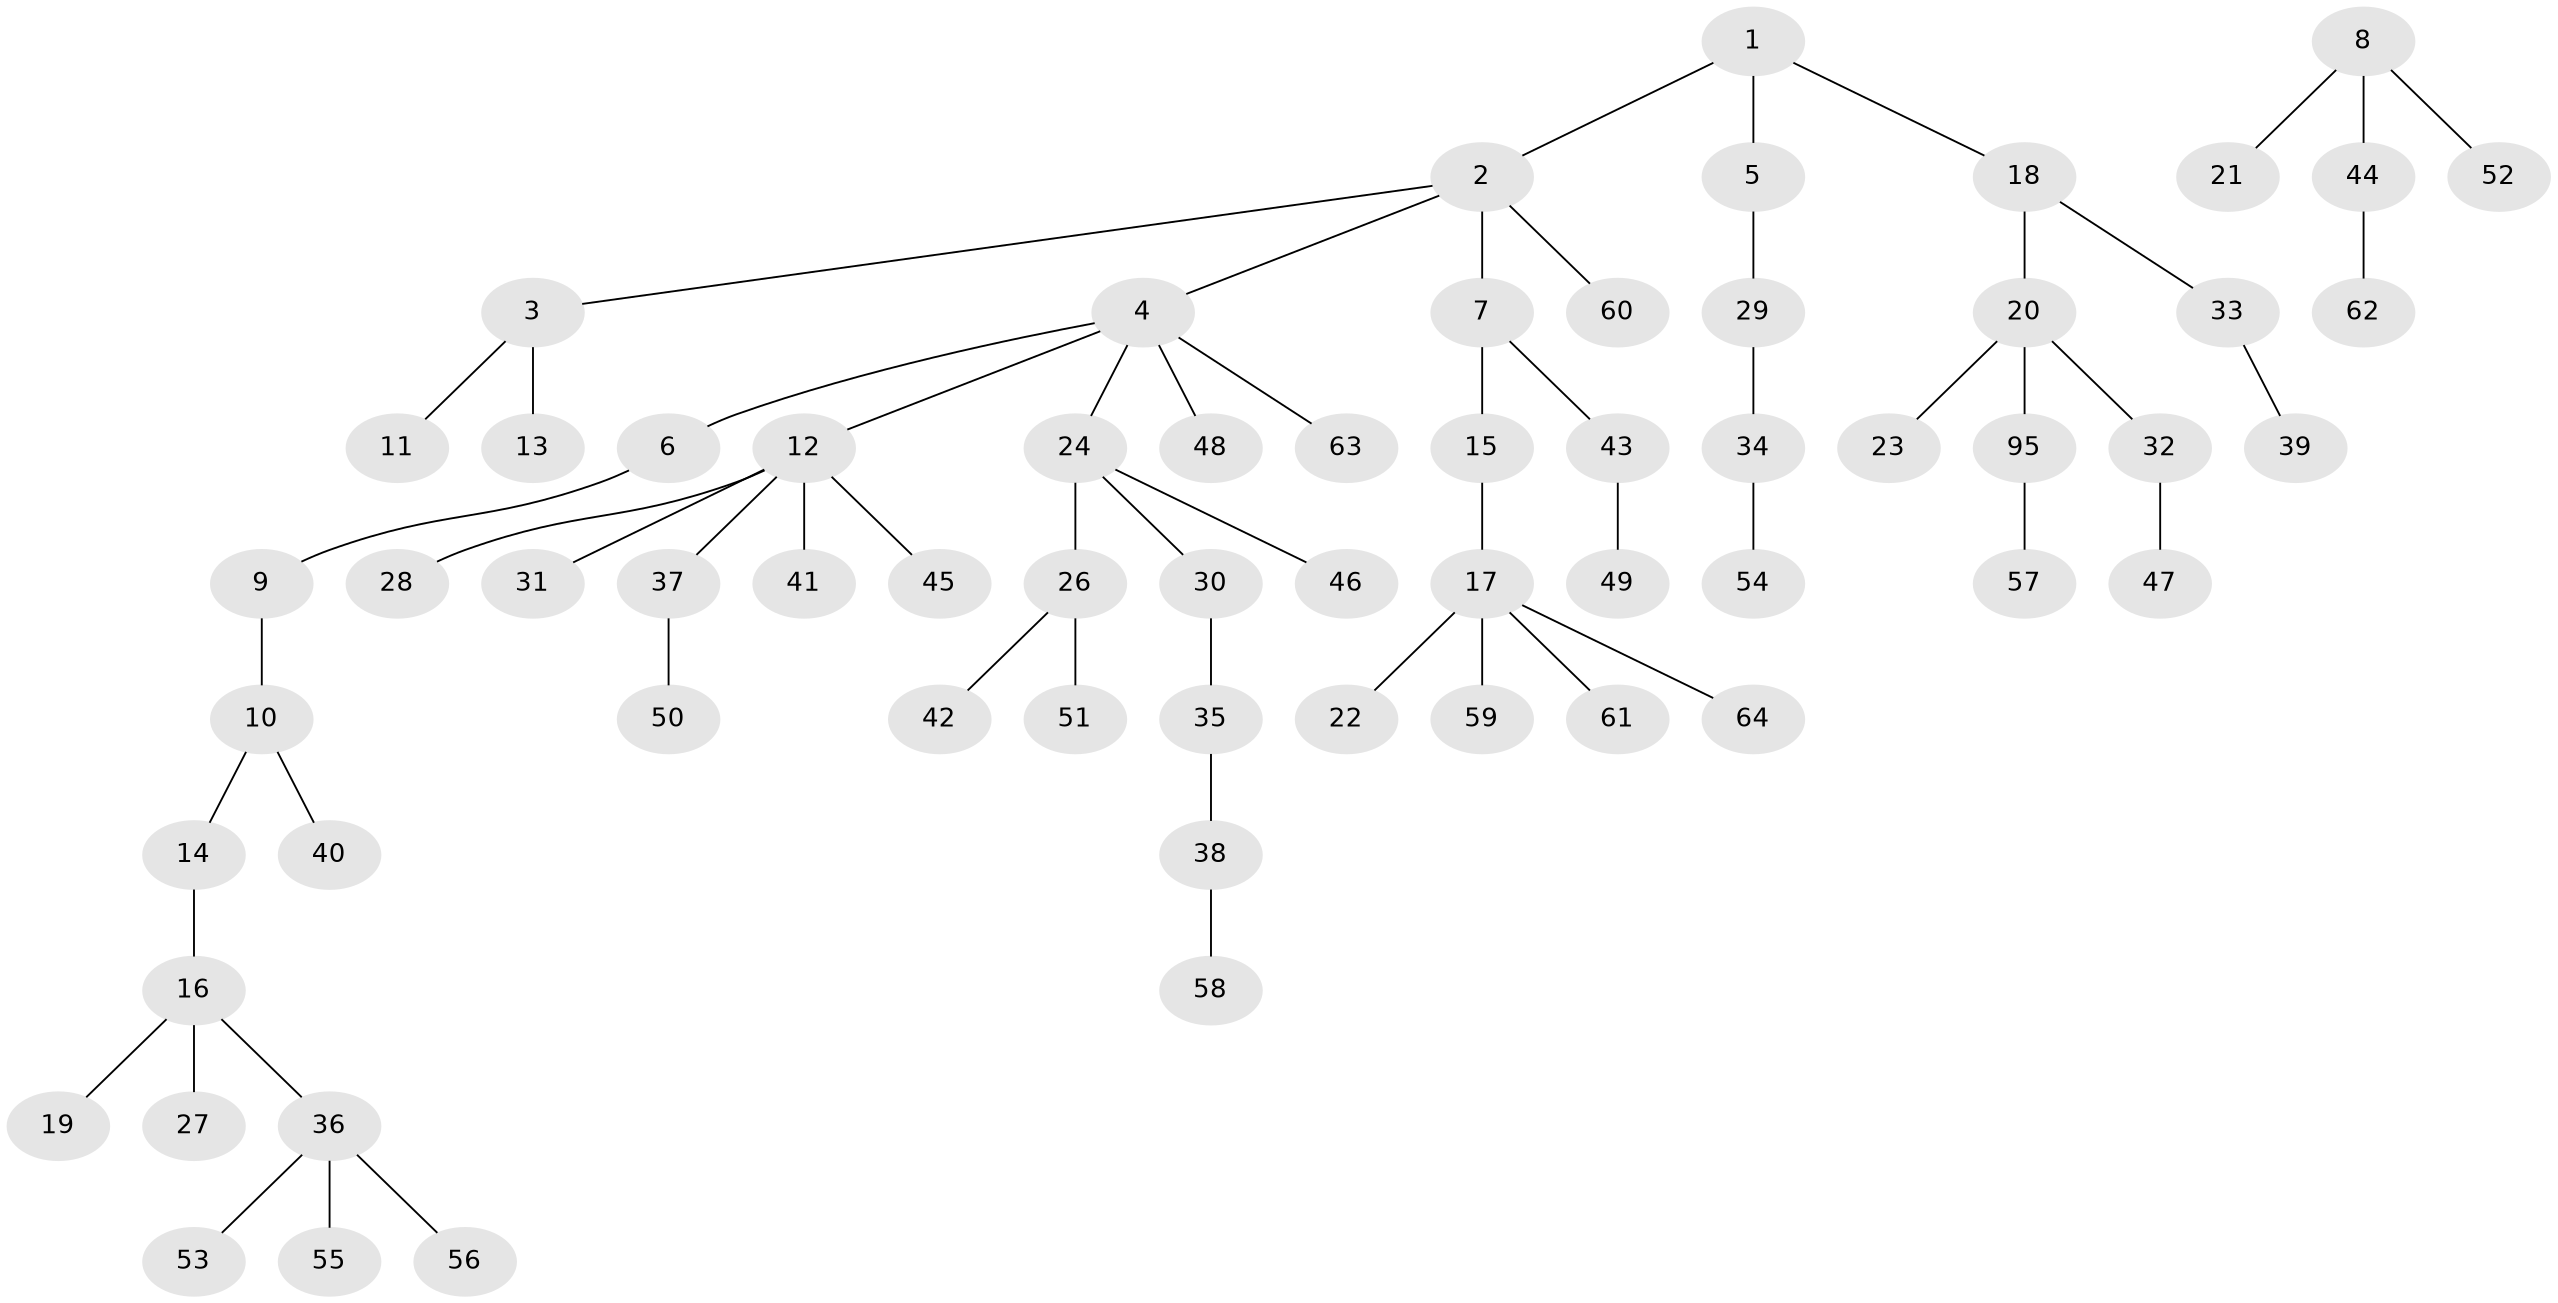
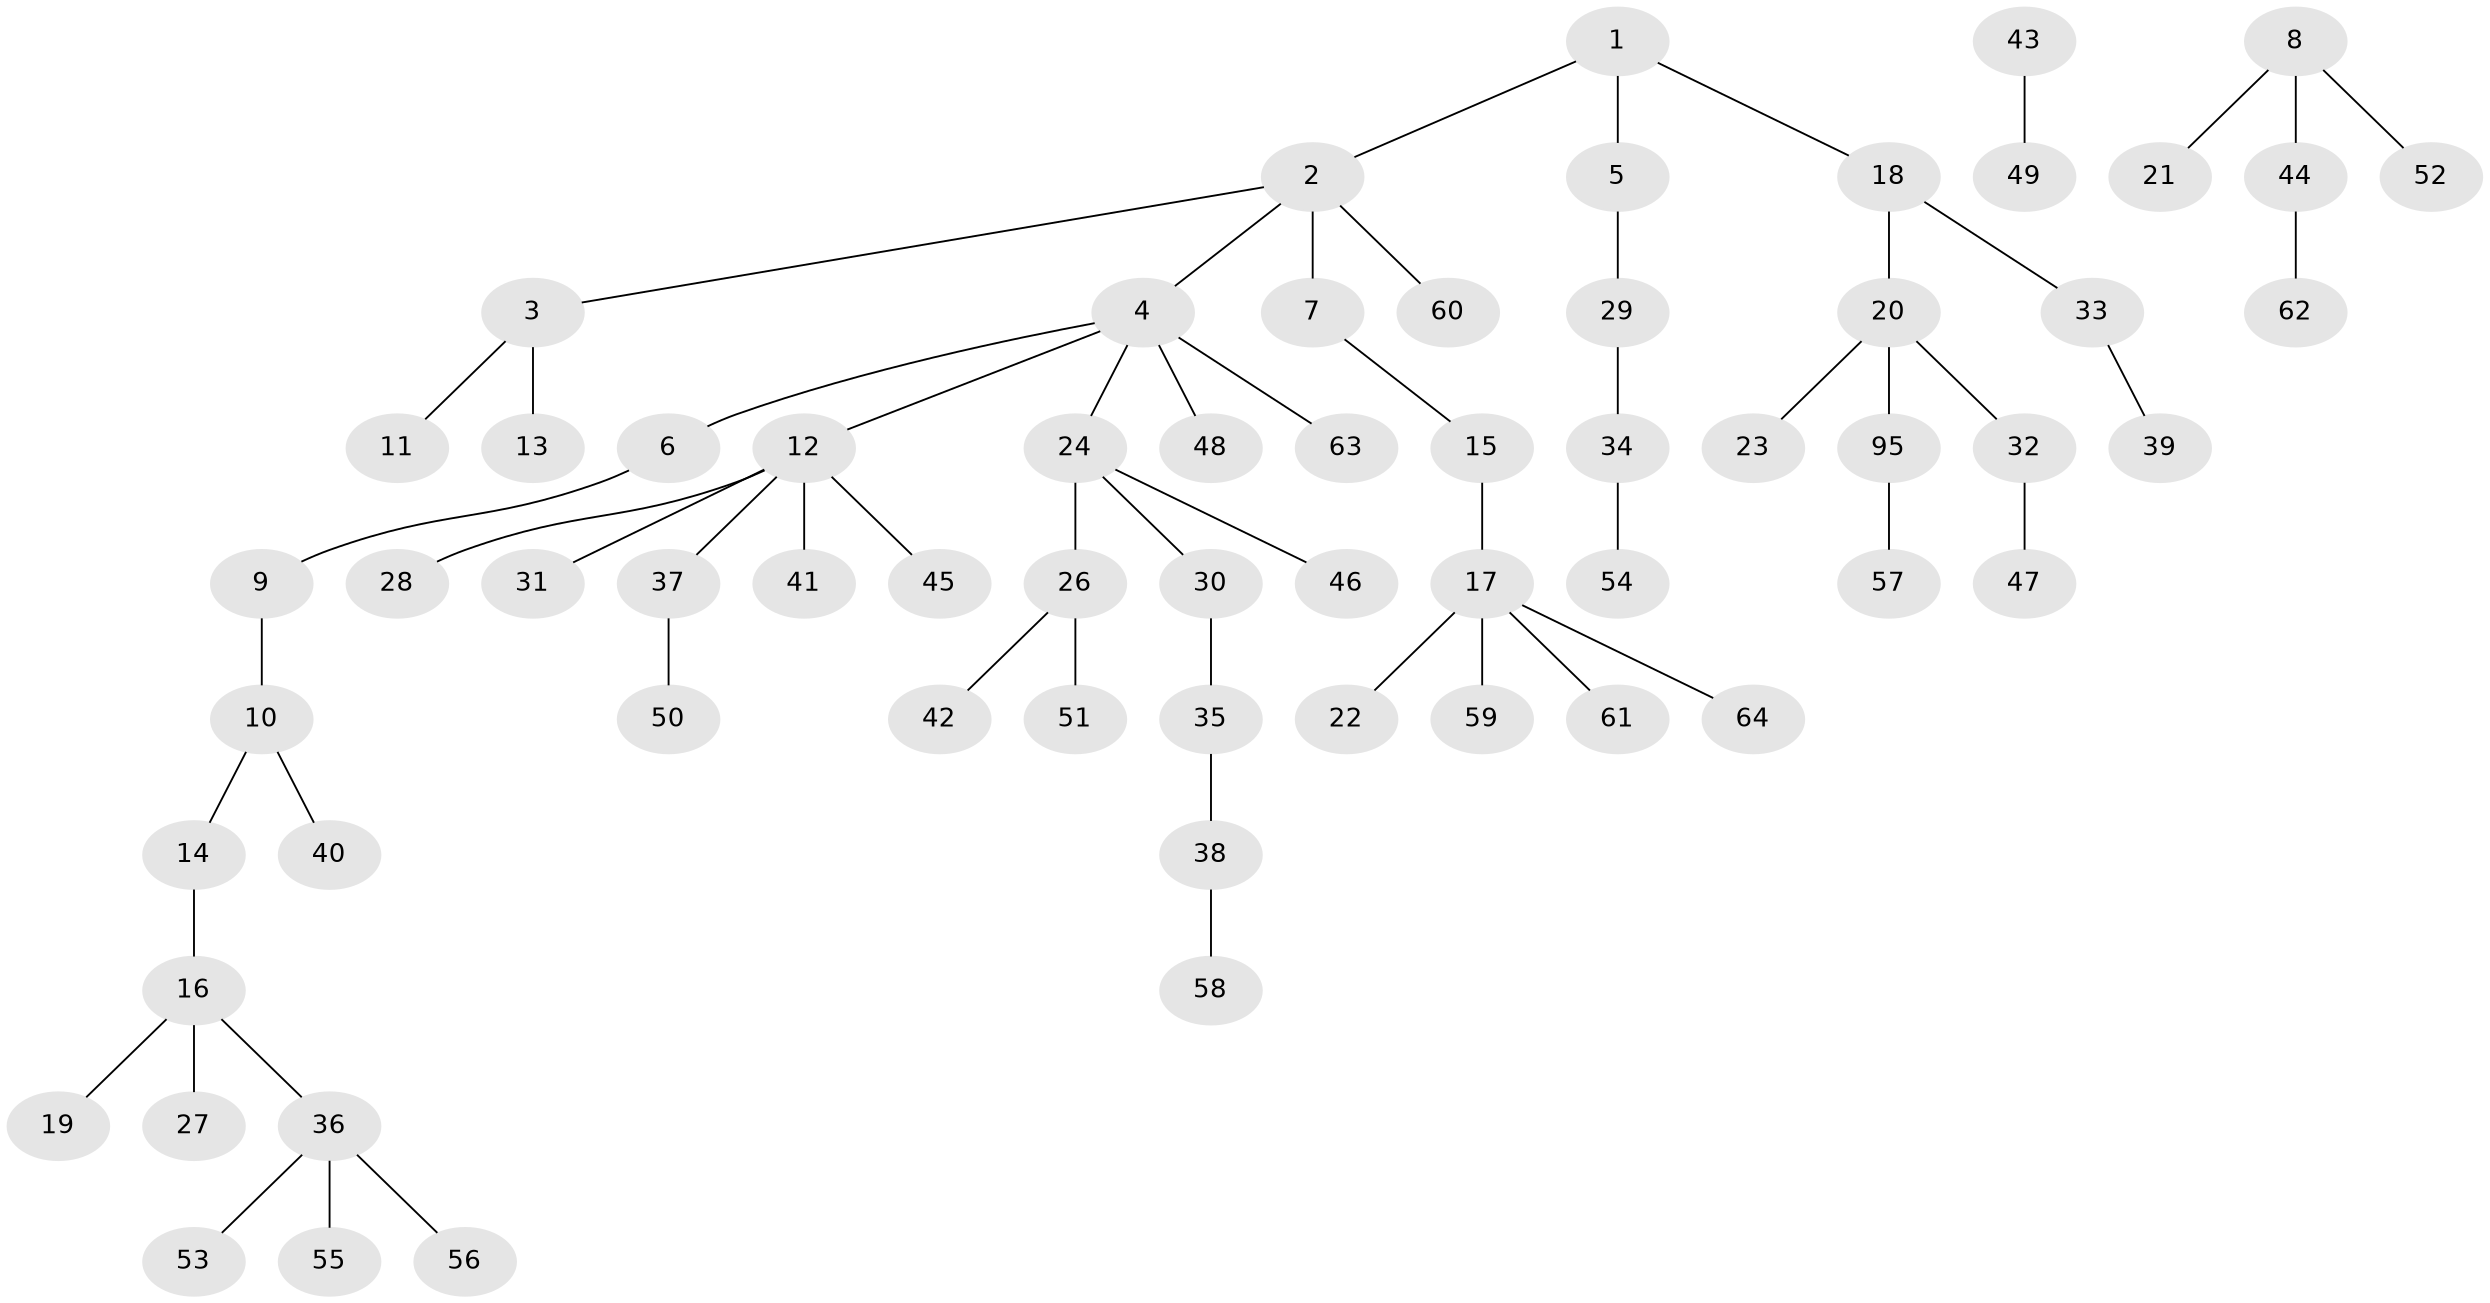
edge "7" -- "43": removed
